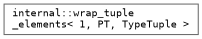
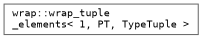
node "internal::wrap_tuple _elements< 1, PT, TypeTuple >": label "internal::wrap_tuple _elements< 1, PT, TypeTuple >" -> "wrap::wrap_tuple _elements< 1, PT, TypeTuple >"
